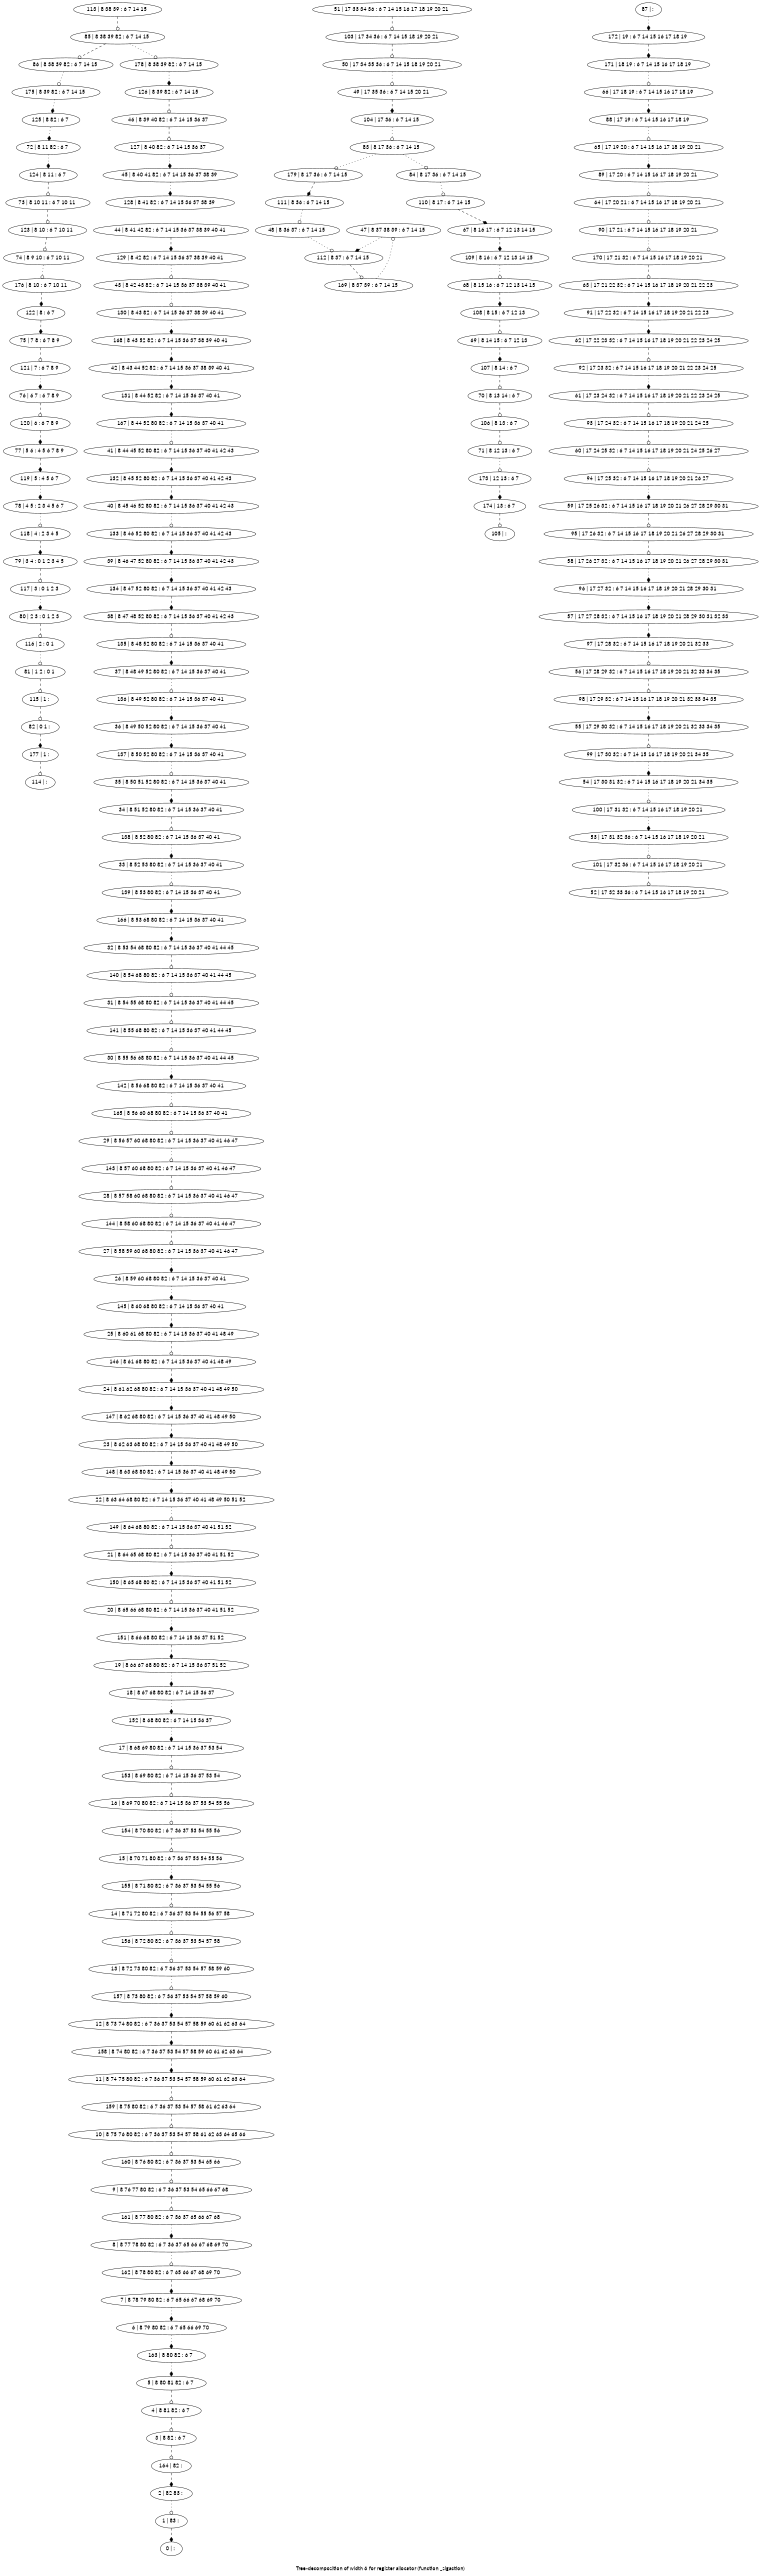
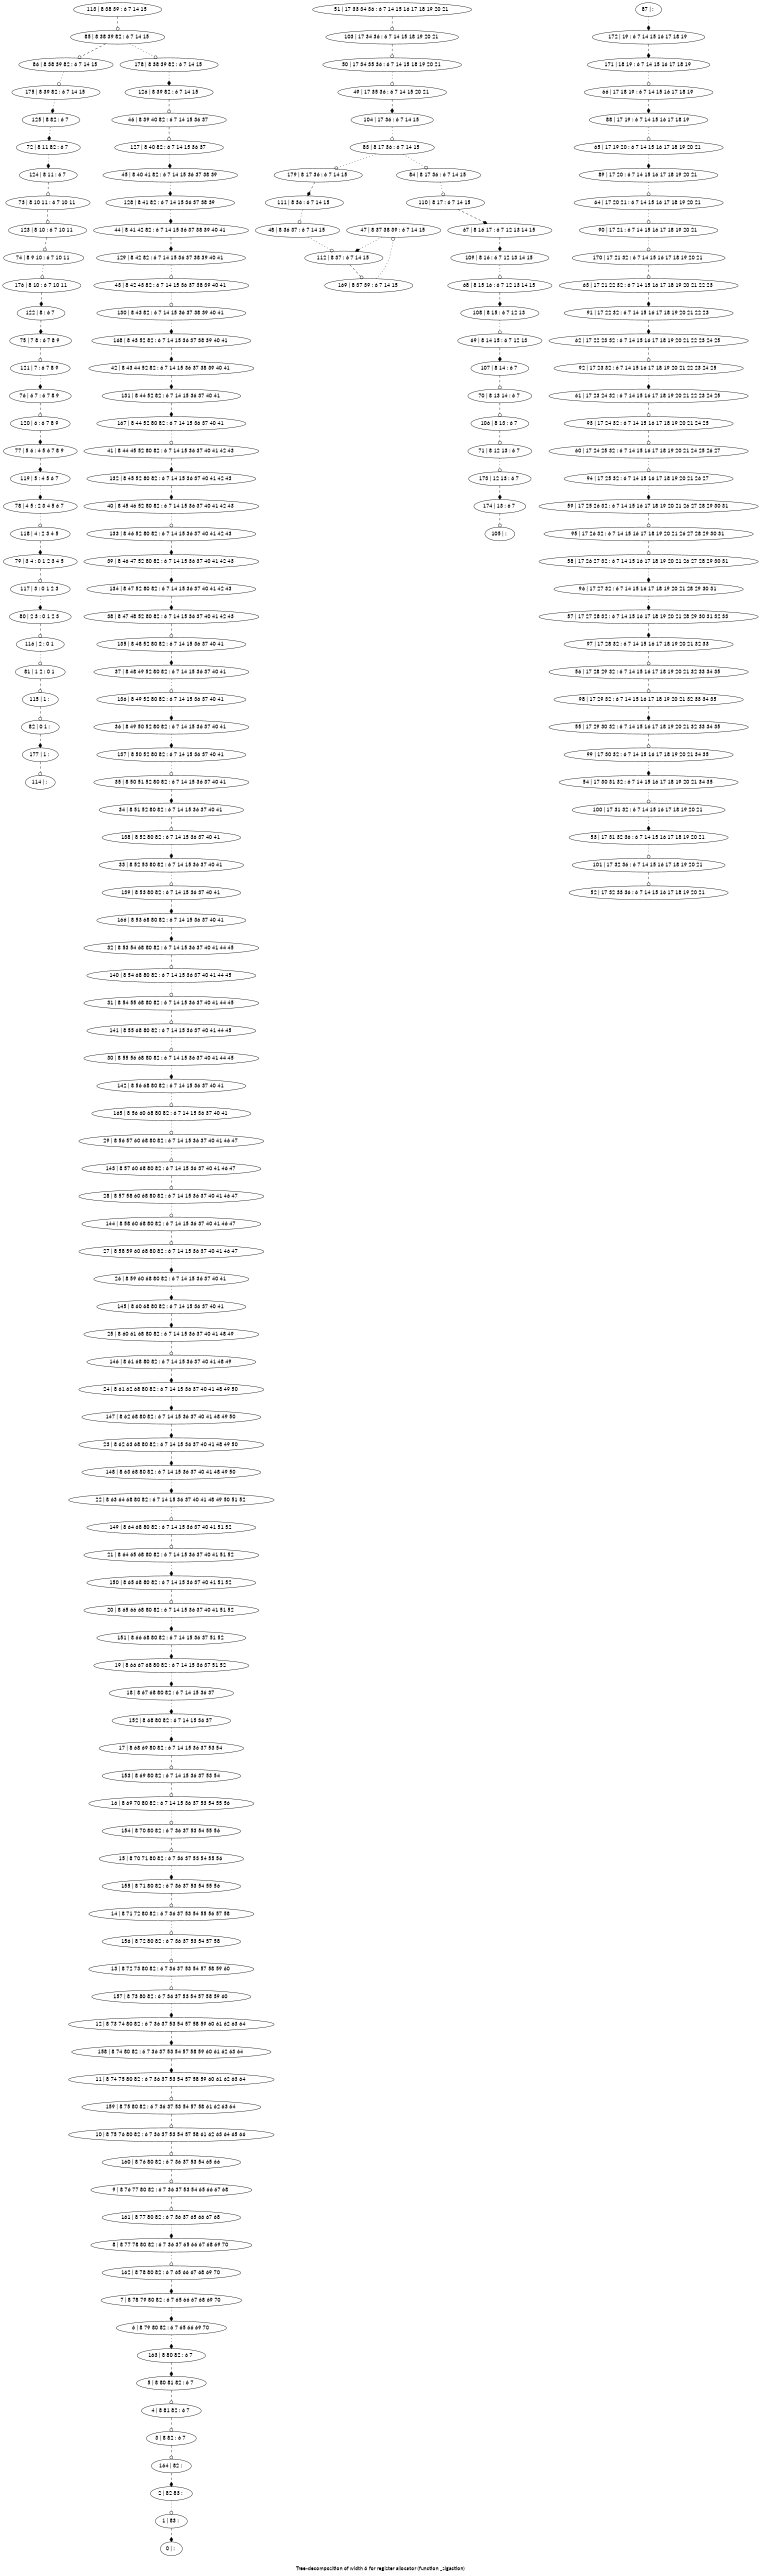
edge "128 | 8 41 82 : 6 7 14 15 36 37 38 39" -> "44 | 8 41 42 82 : 6 7 14 15 36 37 38 39 40 41": added
edge "108 | 8 15 : 6 7 12 13" -> "69 | 8 14 15 : 6 7 12 13": style dashed -> dotted
edge "163 | 8 80 82 : 6 7" -> "5 | 8 80 81 82 : 6 7": style dotted -> dashed
